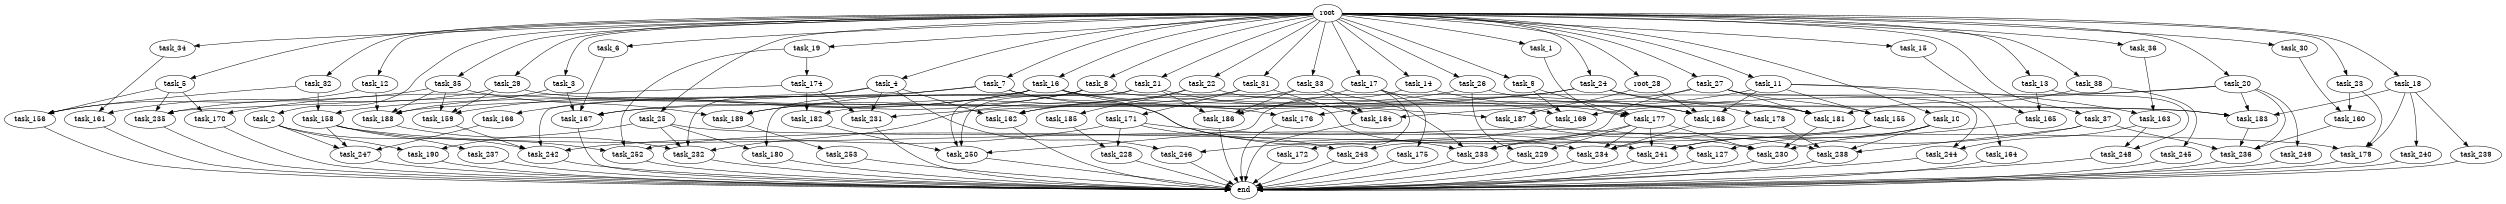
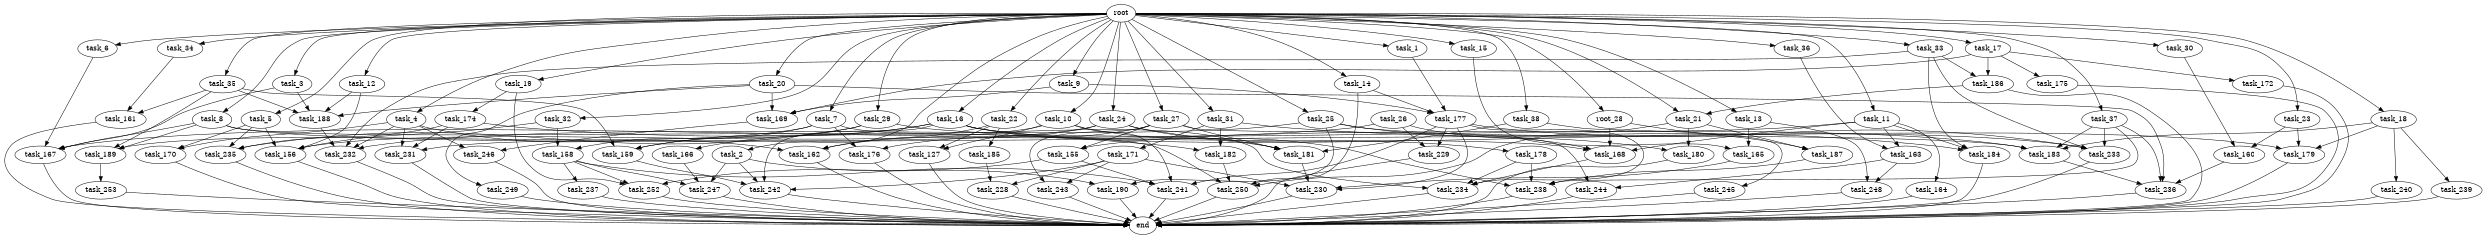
edge "root" -> "task_26": removed
edge "task_20" -> "task_183": now "task_37" -> "task_183"
edge "task_21" -> "task_186": reversed
edge "task_10" -> "task_156": added
